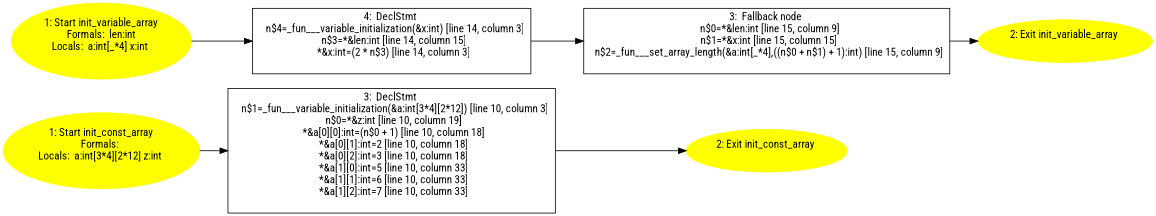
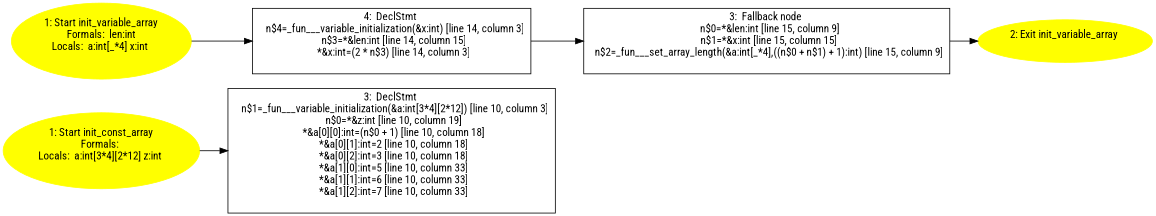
node "2: Exit init_const_array": removed
